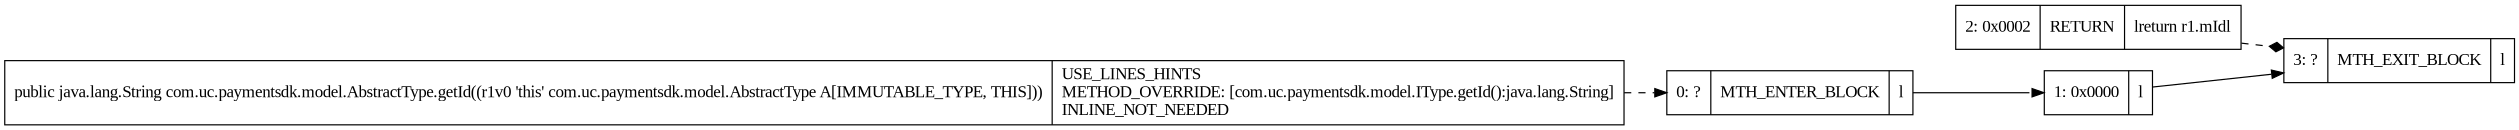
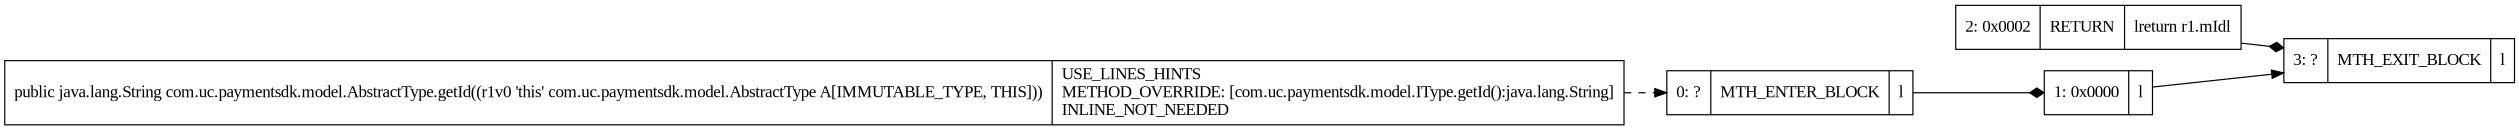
edge "2: 0x0002" -> "3: ?": style dashed -> solid
edge "0: ?" -> "1: 0x0000": arrowhead normal -> diamond
